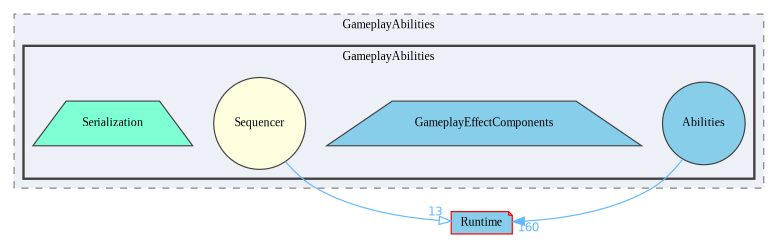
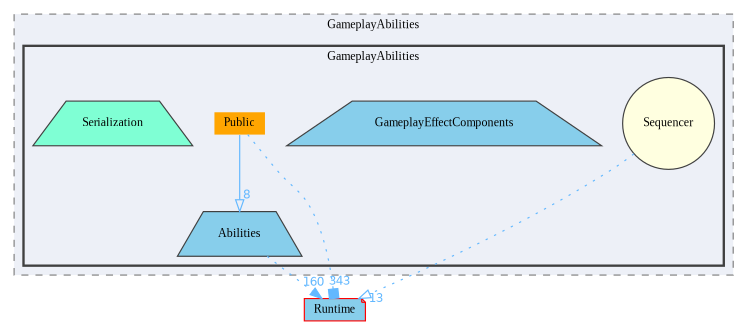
node "Public": added
node "Abilities": shape circle -> trapezium
edge "Sequencer" -> "Runtime": style solid -> dotted
edge "Abilities" -> "Runtime": style solid -> dotted
